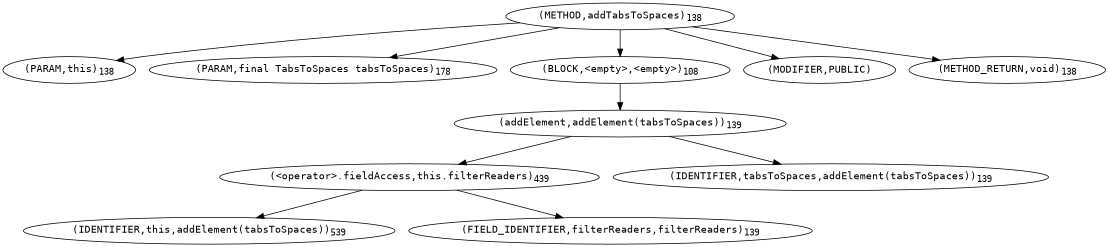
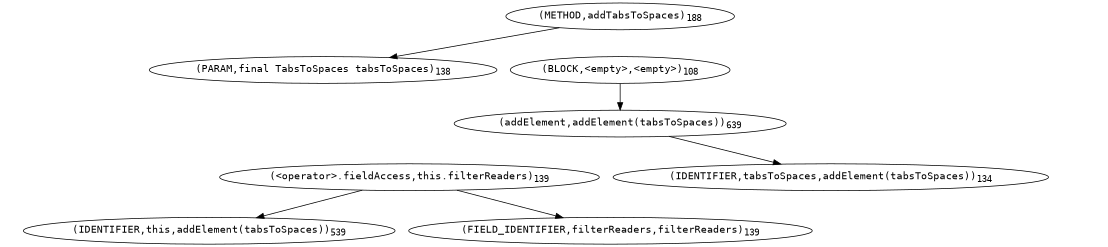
node "(METHOD,addTabsToSpaces)": text "138" -> "188"
edge "(METHOD,addTabsToSpaces)" -> "(BLOCK,<empty>,<empty>)": removed
node "(PARAM,final TabsToSpaces tabsToSpaces)": text "178" -> "138"
node "(PARAM,this)": removed
node "(MODIFIER,PUBLIC)": removed
node "(METHOD_RETURN,void)": removed
node "(addElement,addElement(tabsToSpaces))": text "139" -> "639"
edge "(addElement,addElement(tabsToSpaces))" -> "(<operator>.fieldAccess,this.filterReaders)": removed
node "(<operator>.fieldAccess,this.filterReaders)": text "439" -> "139"
node "(IDENTIFIER,tabsToSpaces,addElement(tabsToSpaces))": text "139" -> "134"
